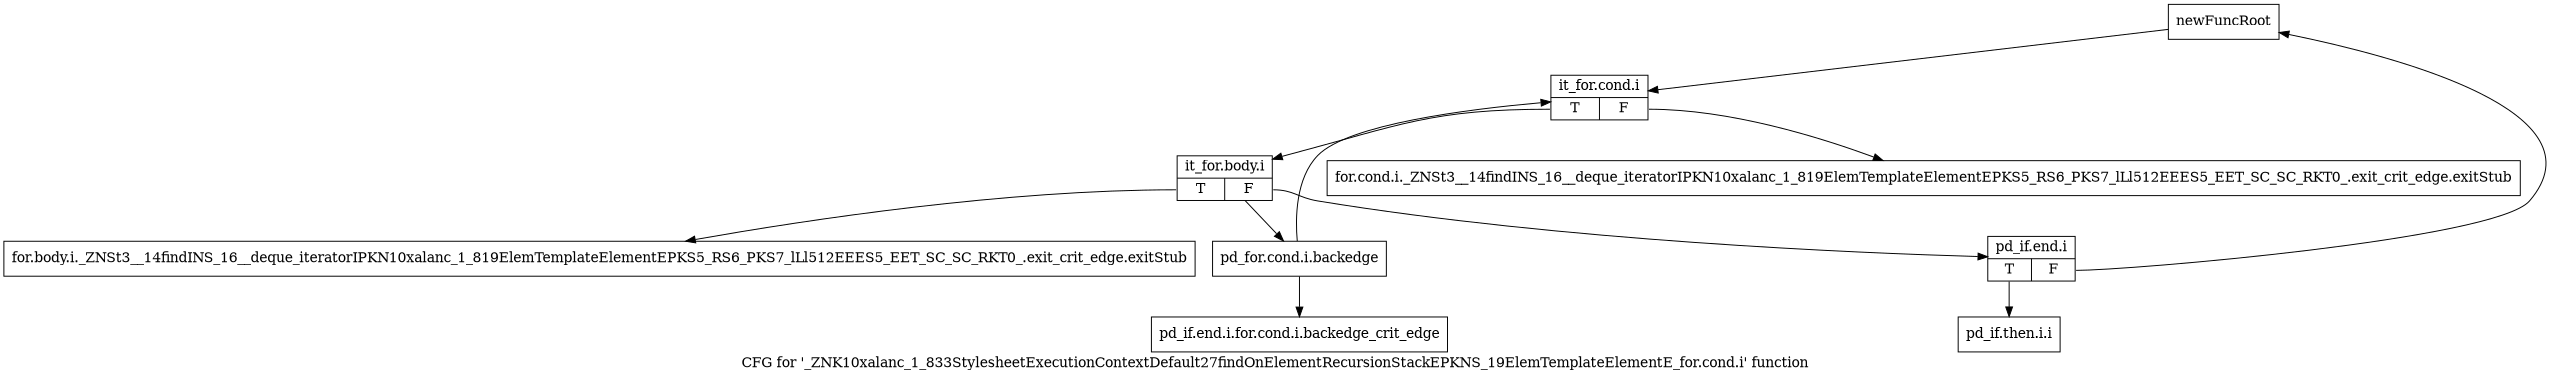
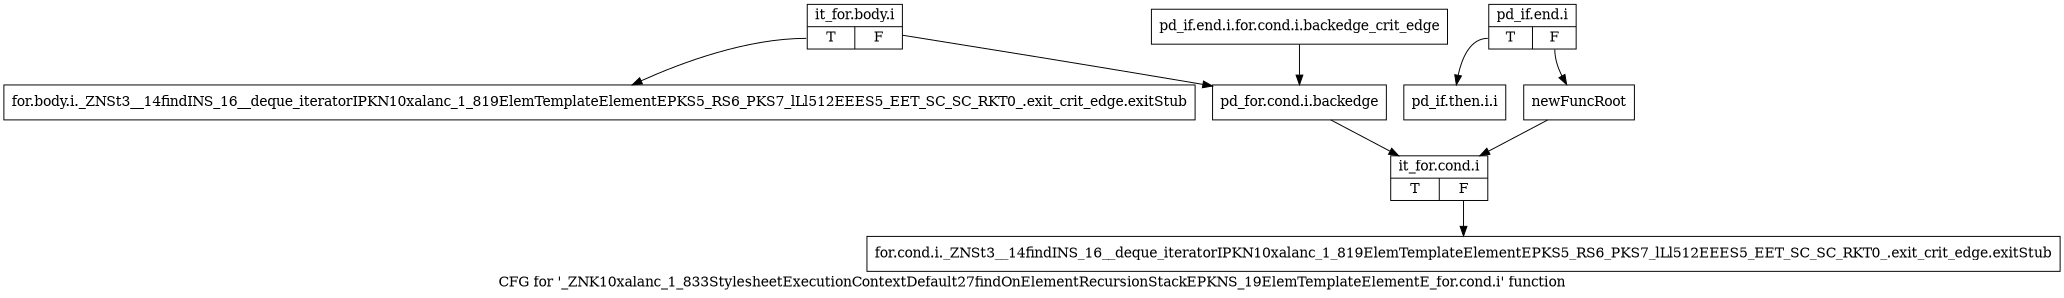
edge "it_for.cond.i" -> "it_for.body.i": removed
edge "it_for.body.i" -> "pd_if.end.i": removed
edge "pd_for.cond.i.backedge" -> "pd_if.end.i.for.cond.i.backedge_crit_edge": reversed
